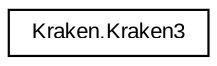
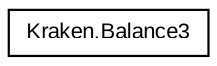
node "Kraken.Kraken3": label "Kraken.Kraken3" -> "Kraken.Balance3"
